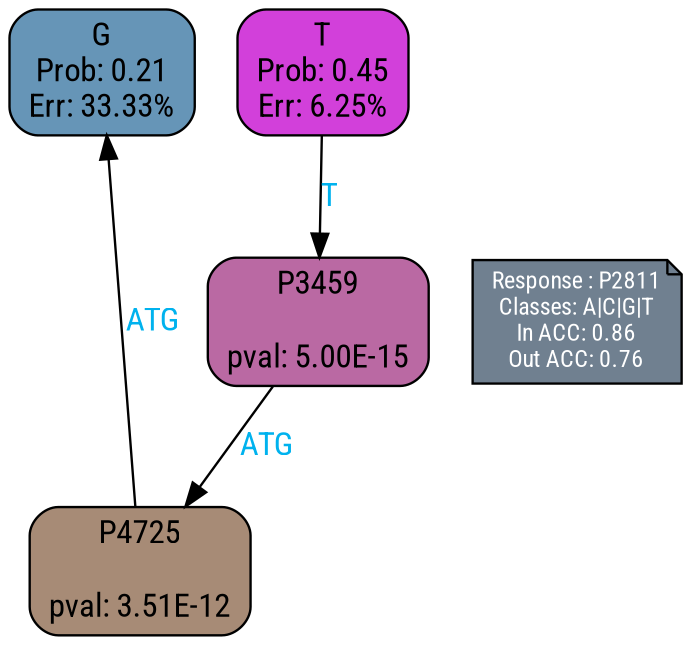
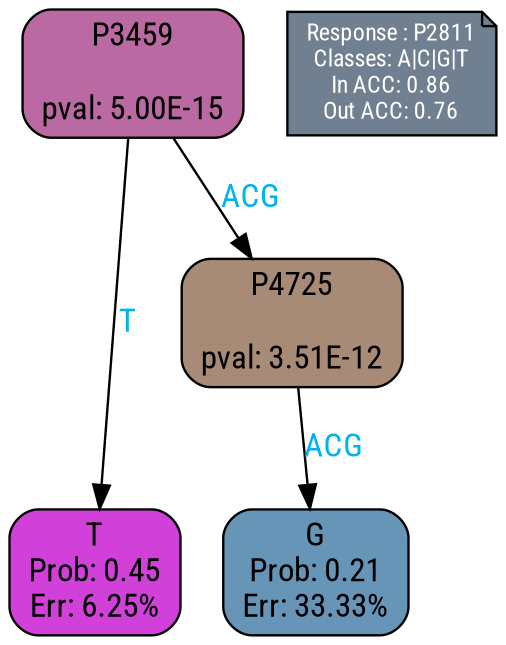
edge "T Prob: 0.45 Err: 6.25%" -> "P3459 pval: 5.00E-15": reversed
edge "P4725 pval: 3.51E-12" -> "G Prob: 0.21 Err: 33.33%": label "ATG" -> "ACG"
edge "P3459 pval: 5.00E-15" -> "P4725 pval: 3.51E-12": label "ATG" -> "ACG"
